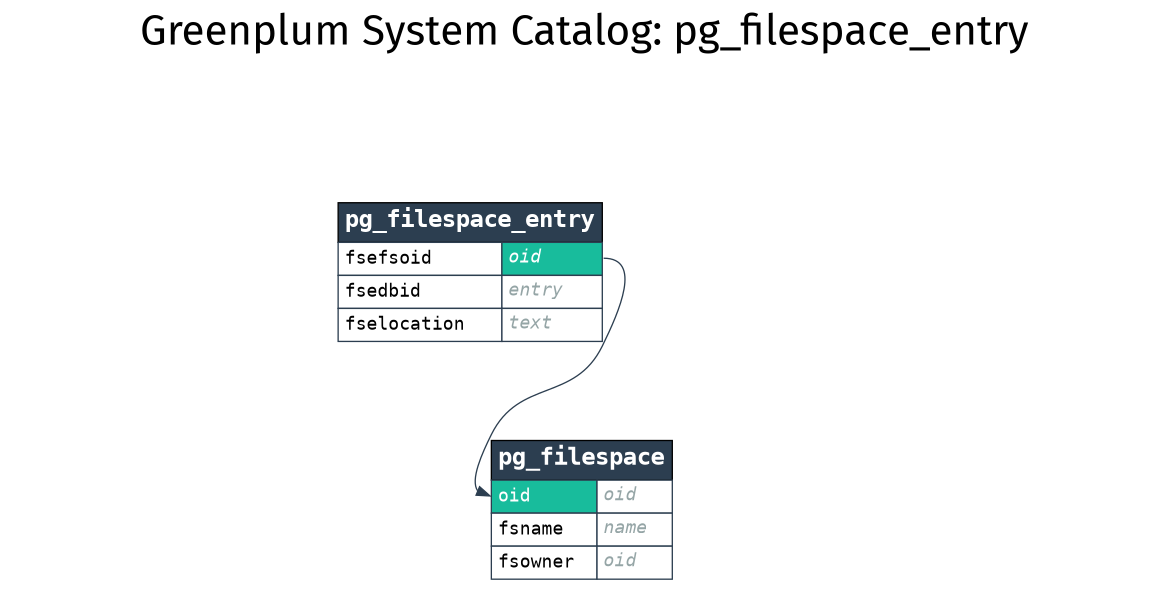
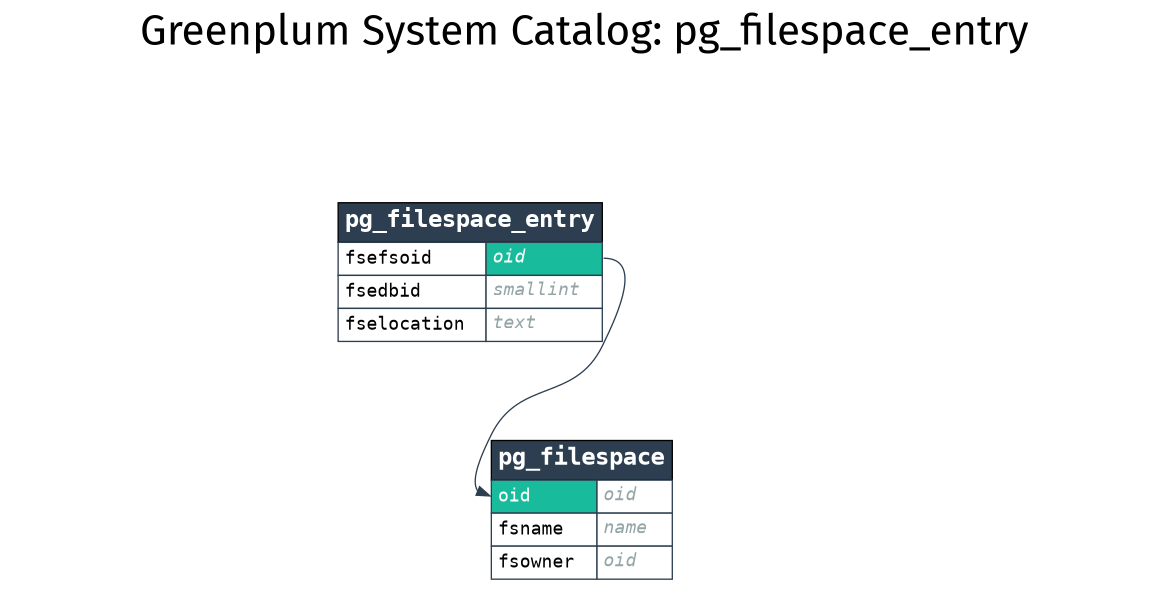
node "pg_filespace_entry": text "entry" -> "smallint"
